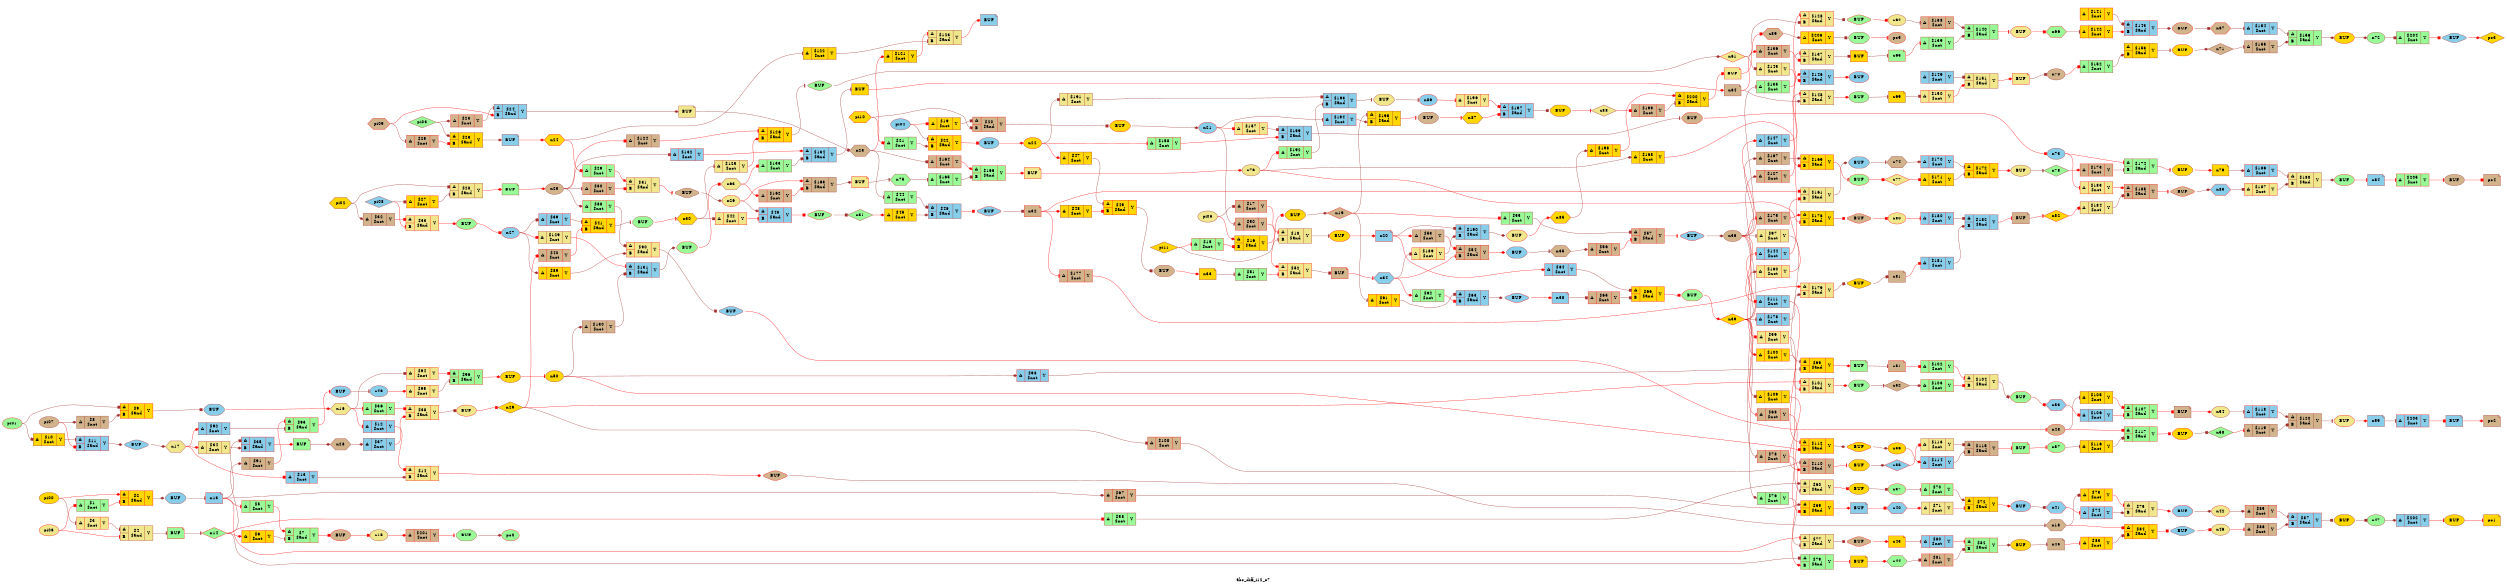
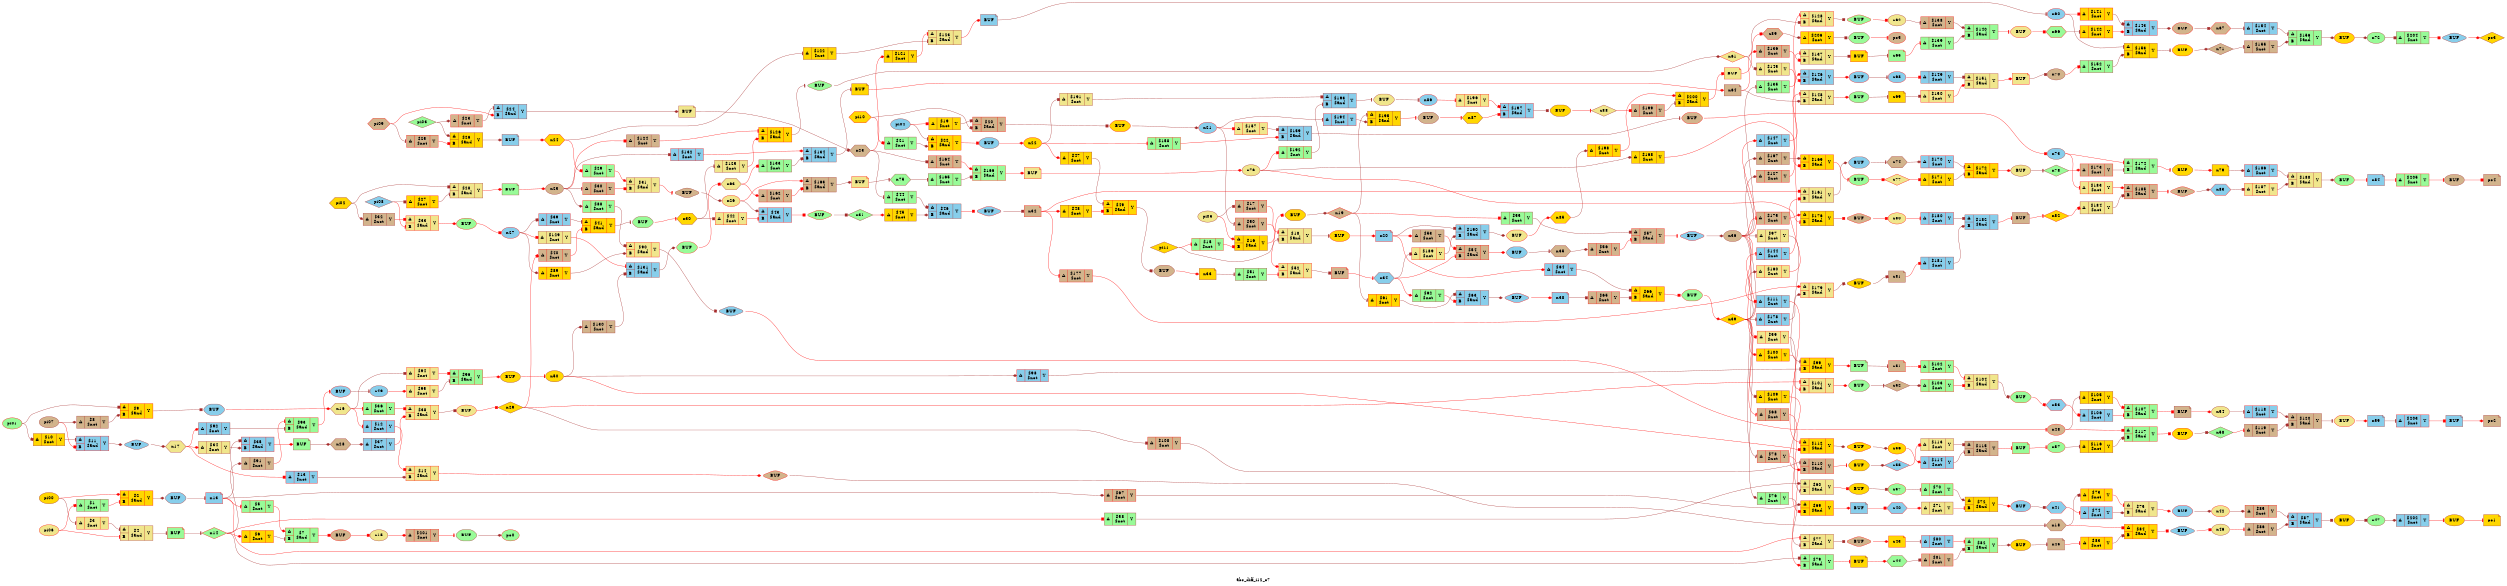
node "n60": added
node "n68": added
